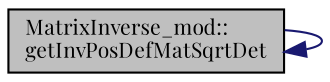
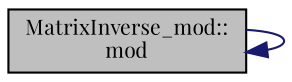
node "MatrixInverse_mod:: getInvPosDefMatSqrtDet": label "MatrixInverse_mod:: getInvPosDefMatSqrtDet" -> "MatrixInverse_mod:: mod"
